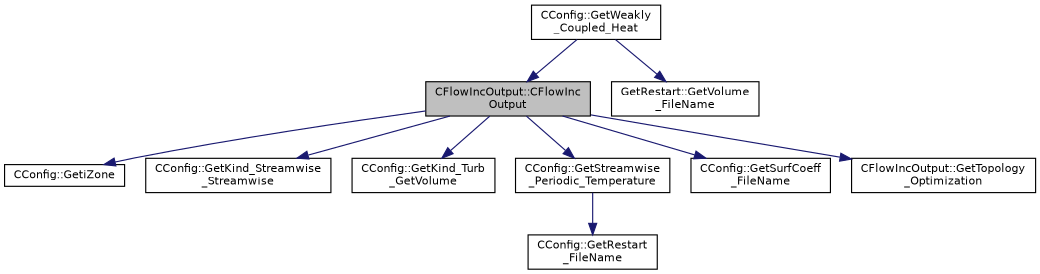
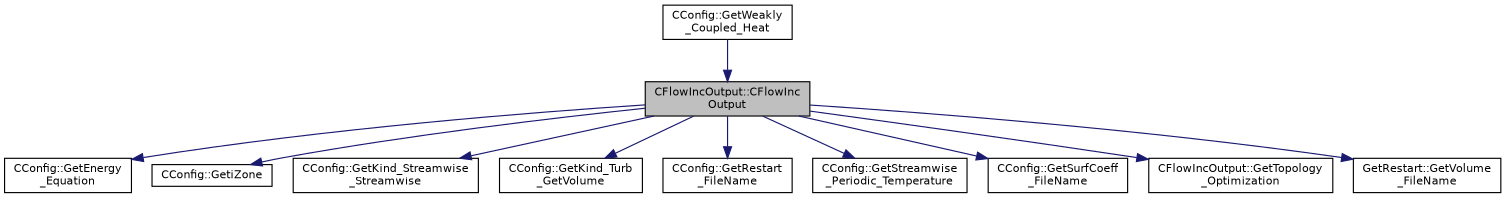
edge "CConfig::GetWeakly _Coupled_Heat" -> "GetRestart::GetVolume _FileName": now "CFlowIncOutput::CFlowInc Output" -> "GetRestart::GetVolume _FileName"
node "CConfig::GetEnergy _Equation": added
edge "CConfig::GetStreamwise _Periodic_Temperature" -> "CConfig::GetRestart _FileName": now "CFlowIncOutput::CFlowInc Output" -> "CConfig::GetRestart _FileName"
